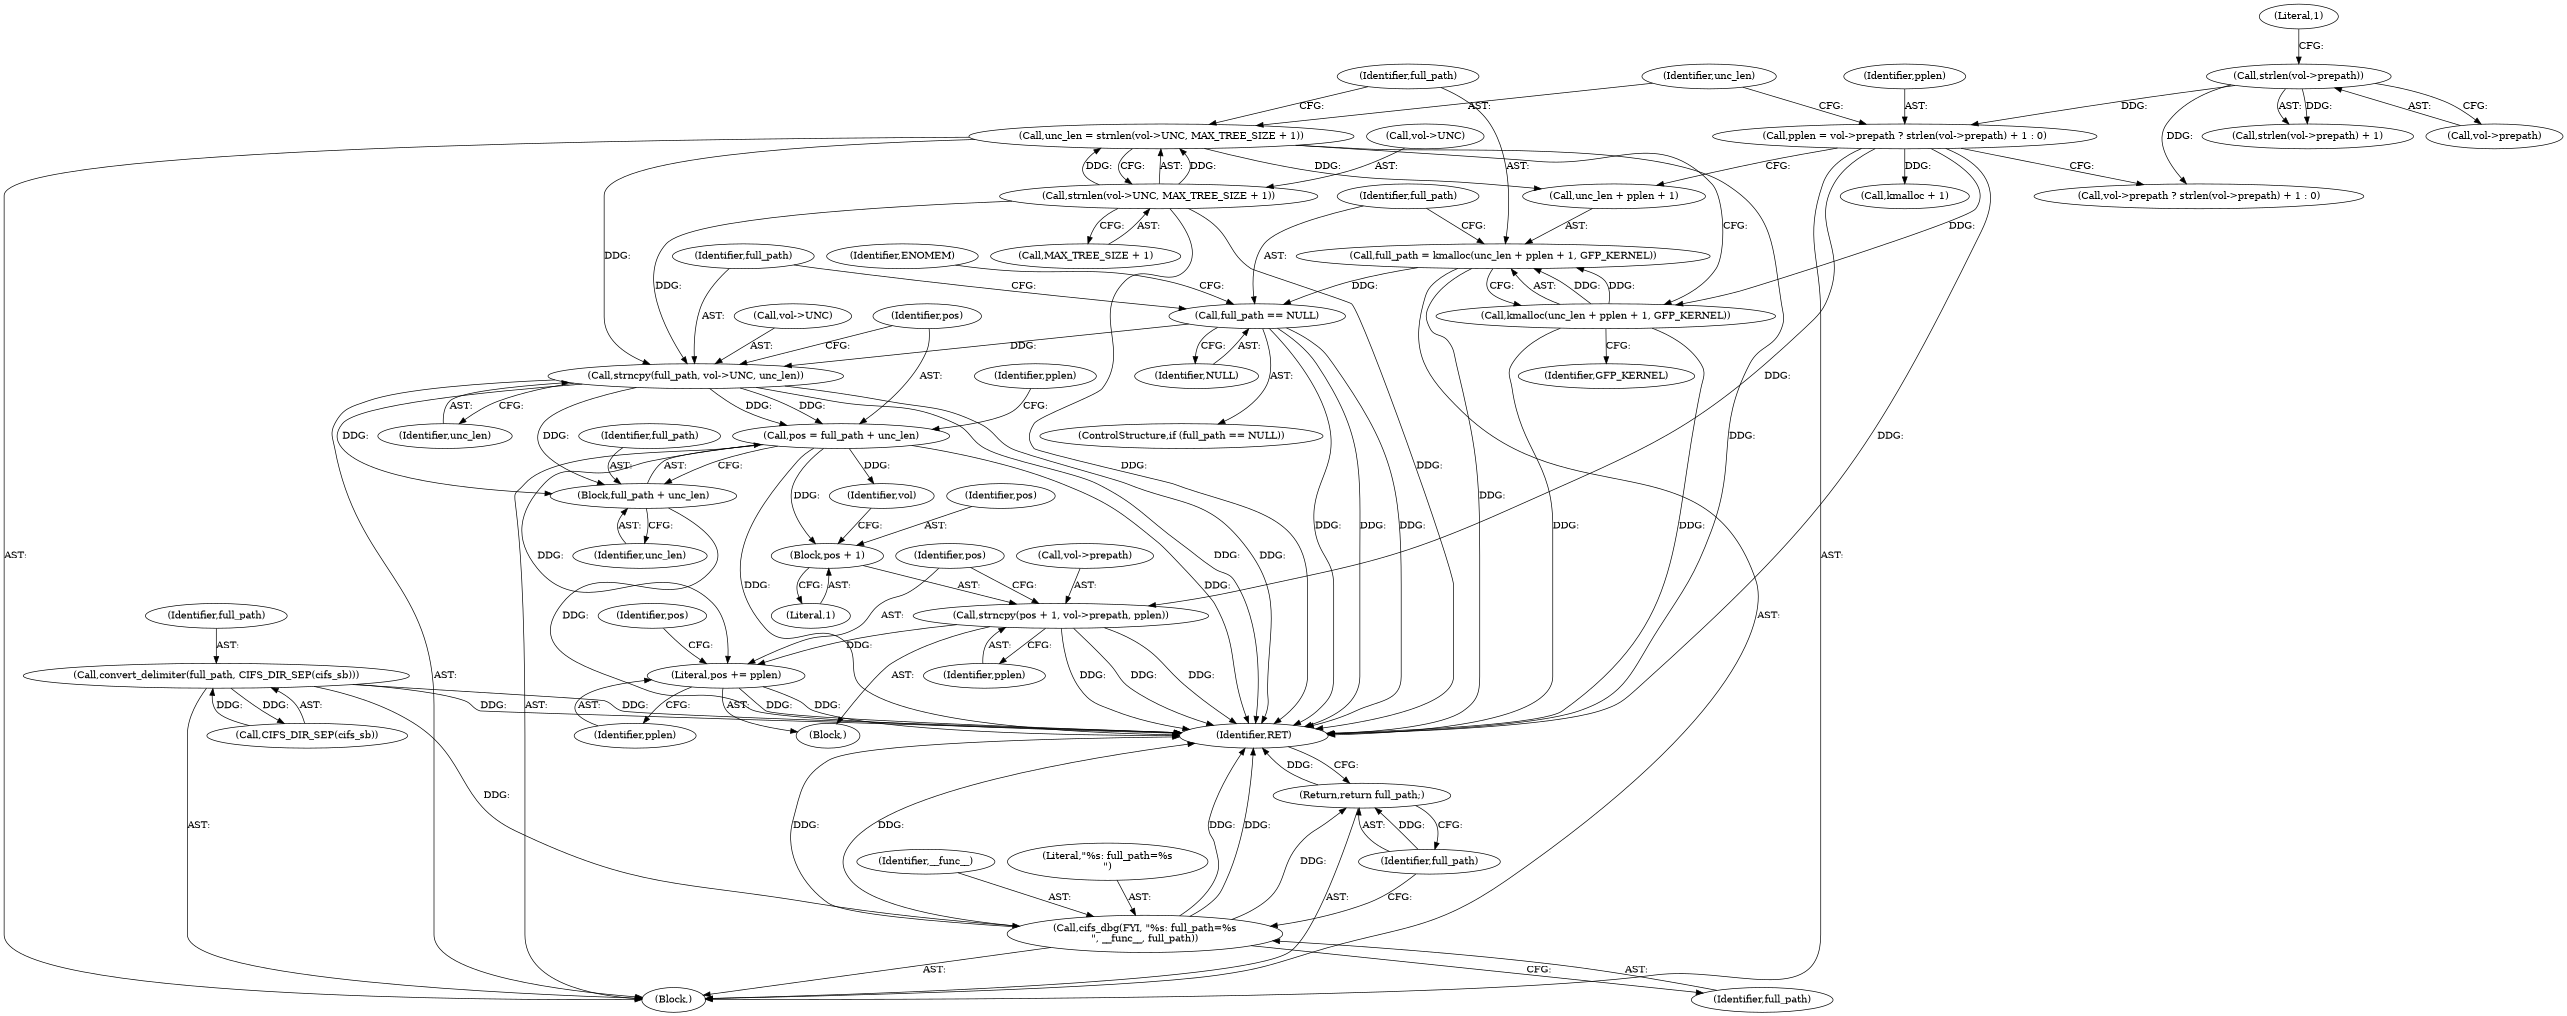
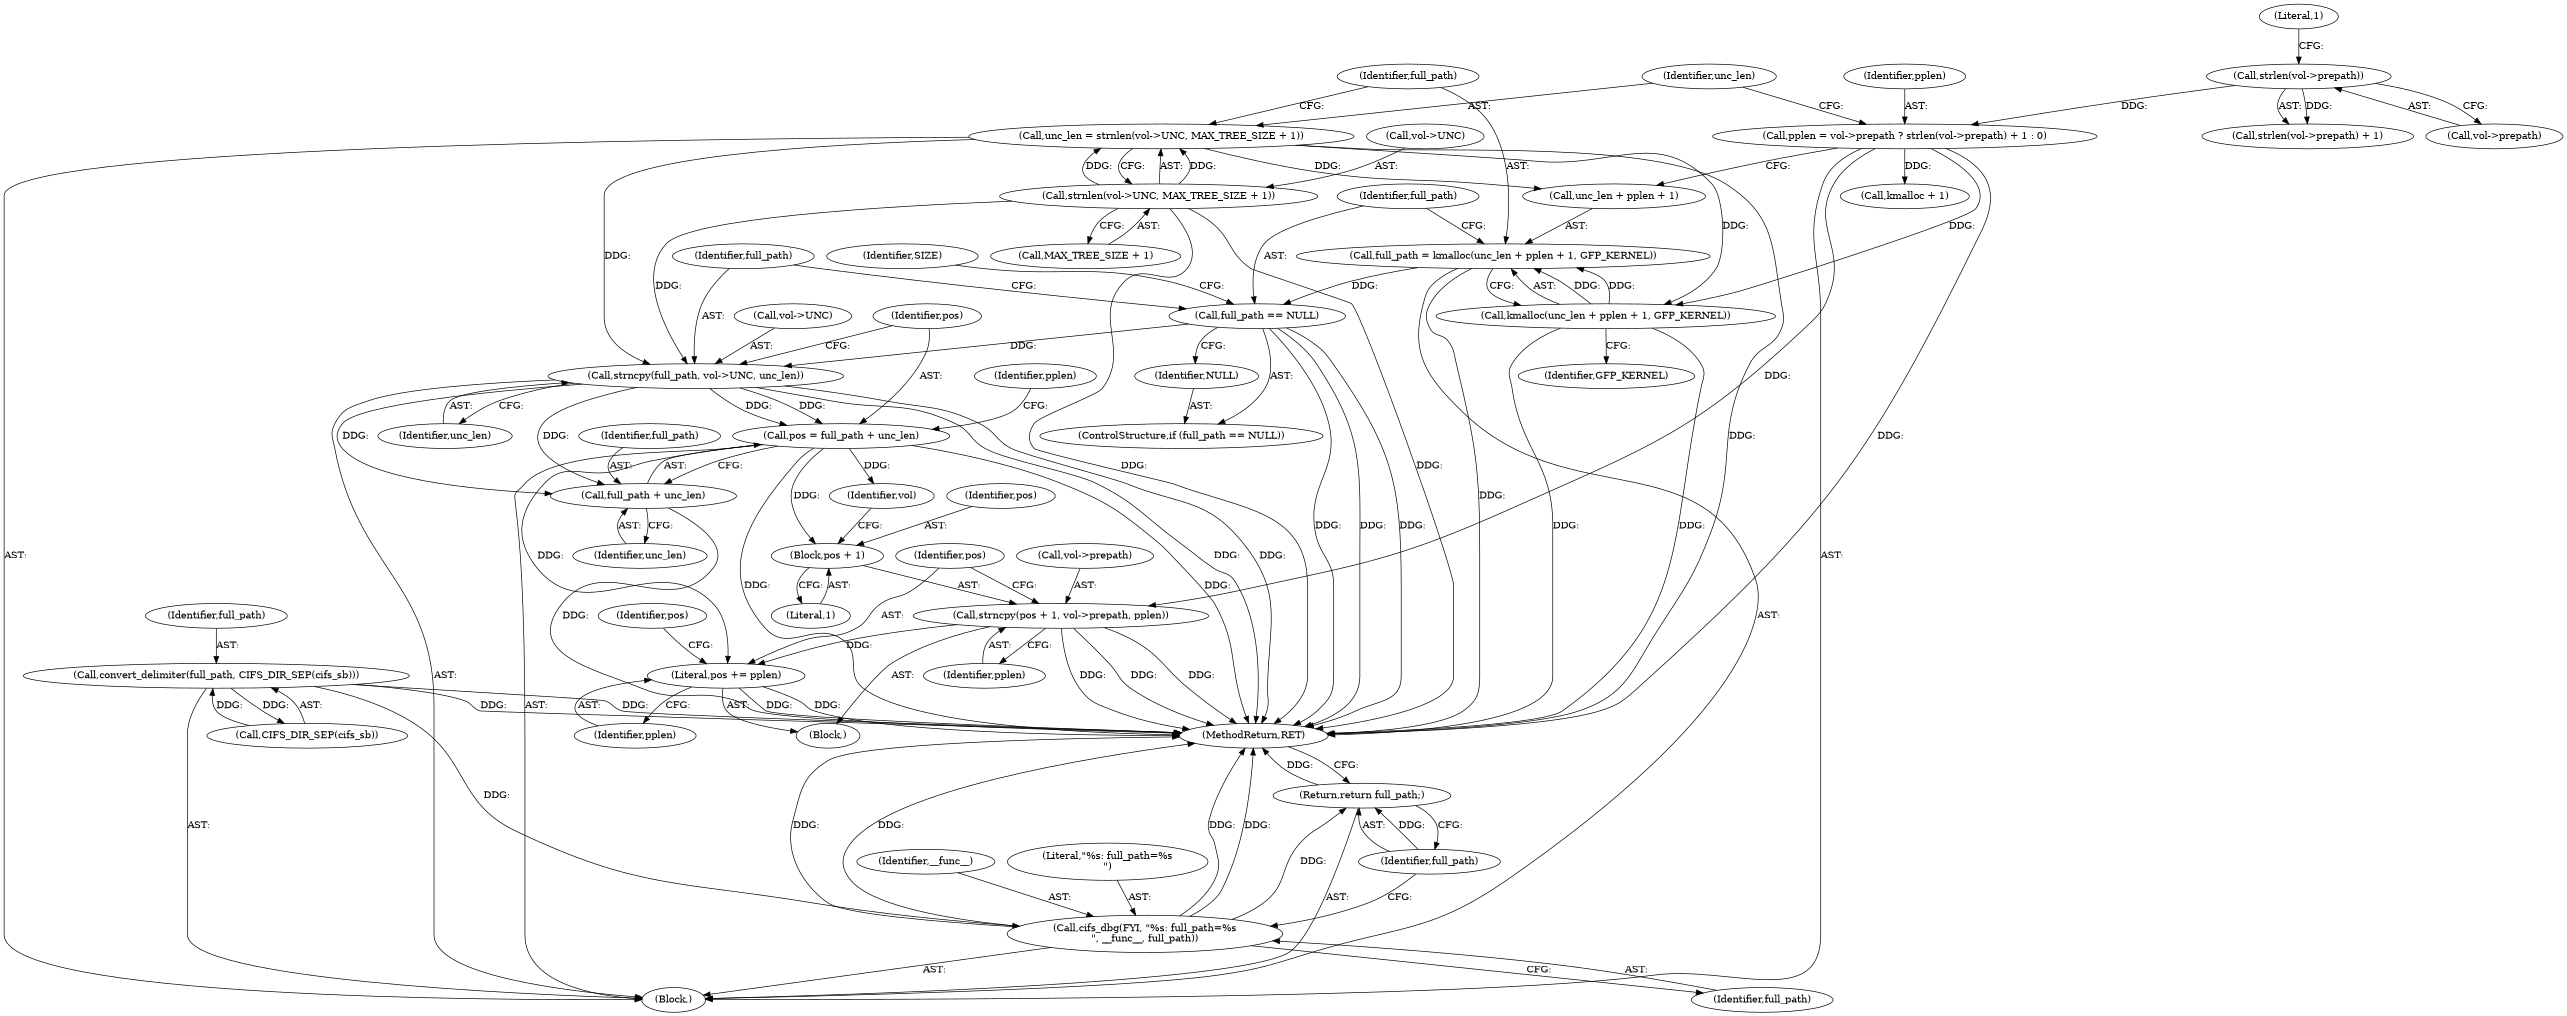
node "(Call,vol->prepath ? strlen(vol->prepath) + 1 : 0)": removed
edge "(Call,unc_len = strnlen(vol->UNC, MAX_TREE_SIZE + 1))" -> "(Call,kmalloc(unc_len + pplen + 1, GFP_KERNEL))": label "CFG: " -> "DDG: "
node "(Identifier,ENOMEM)": label "(Identifier,ENOMEM)" -> "(Identifier,SIZE)"
edge "(Identifier,NULL)" -> "(Call,full_path == NULL)": now "(Identifier,NULL)" -> "(ControlStructure,if (full_path == NULL))"
node "(Block,full_path + unc_len)": label "(Block,full_path + unc_len)" -> "(Call,full_path + unc_len)"
node "(Identifier,RET)": label "(Identifier,RET)" -> "(MethodReturn,RET)"
